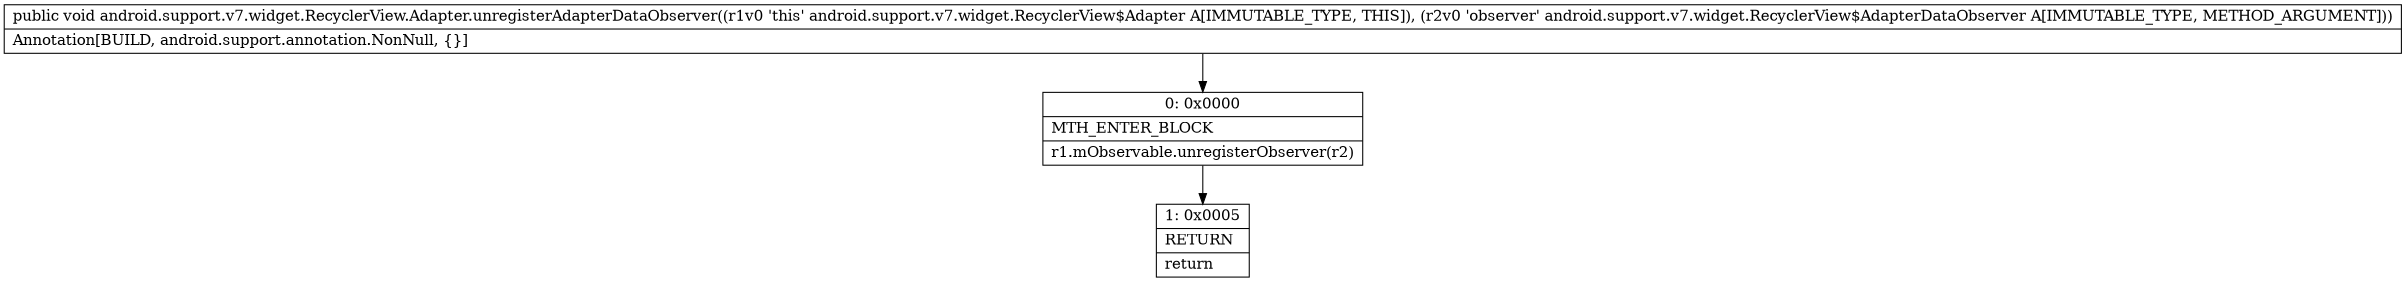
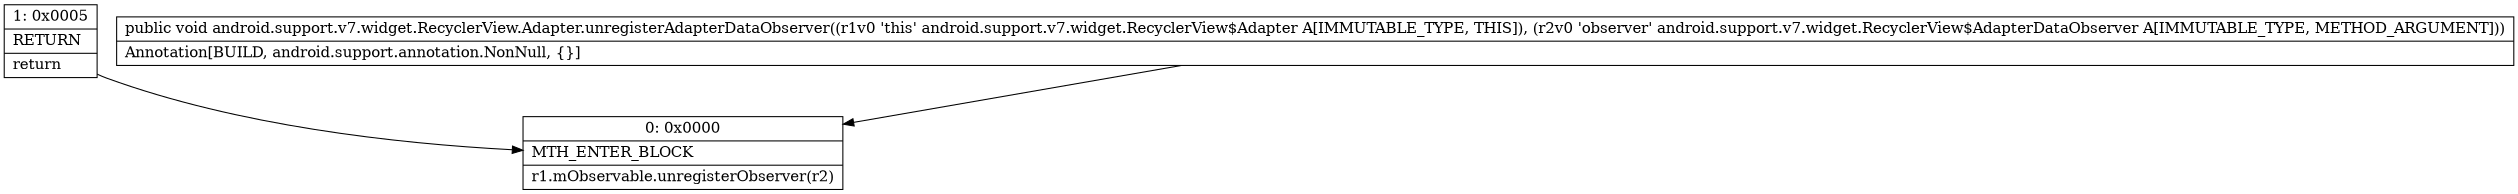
edge "0: 0x0000" -> "1: 0x0005": reversed
